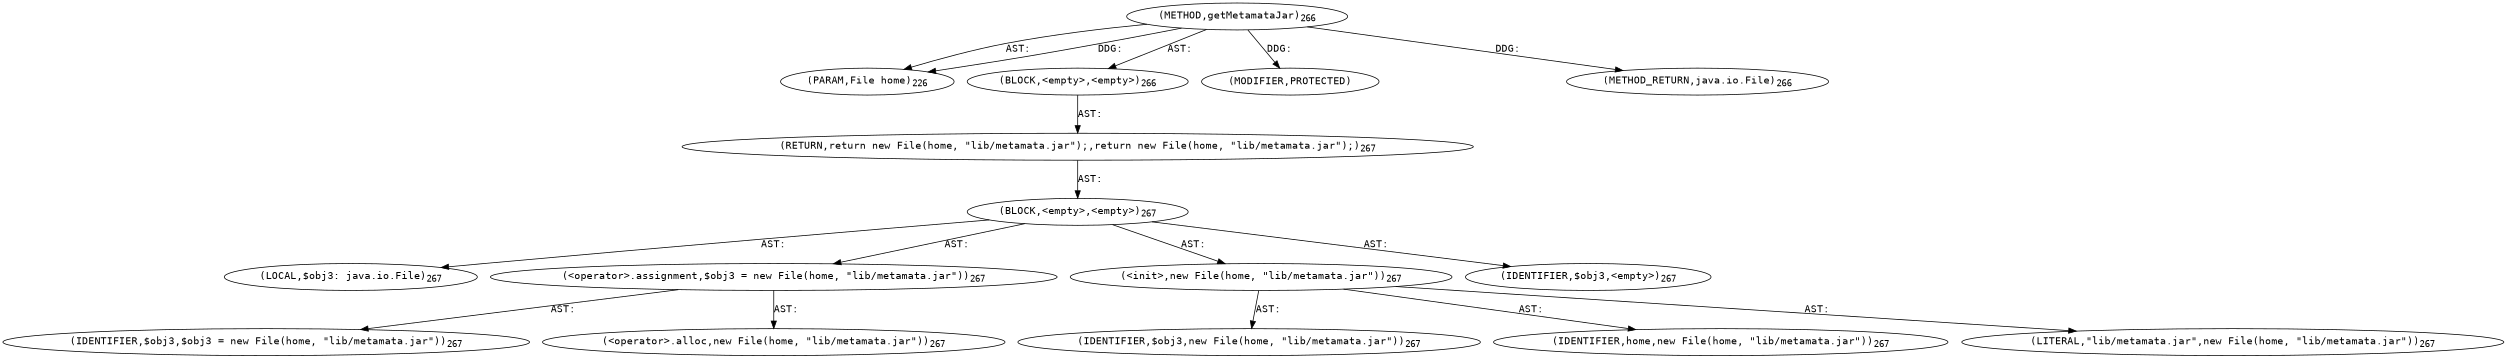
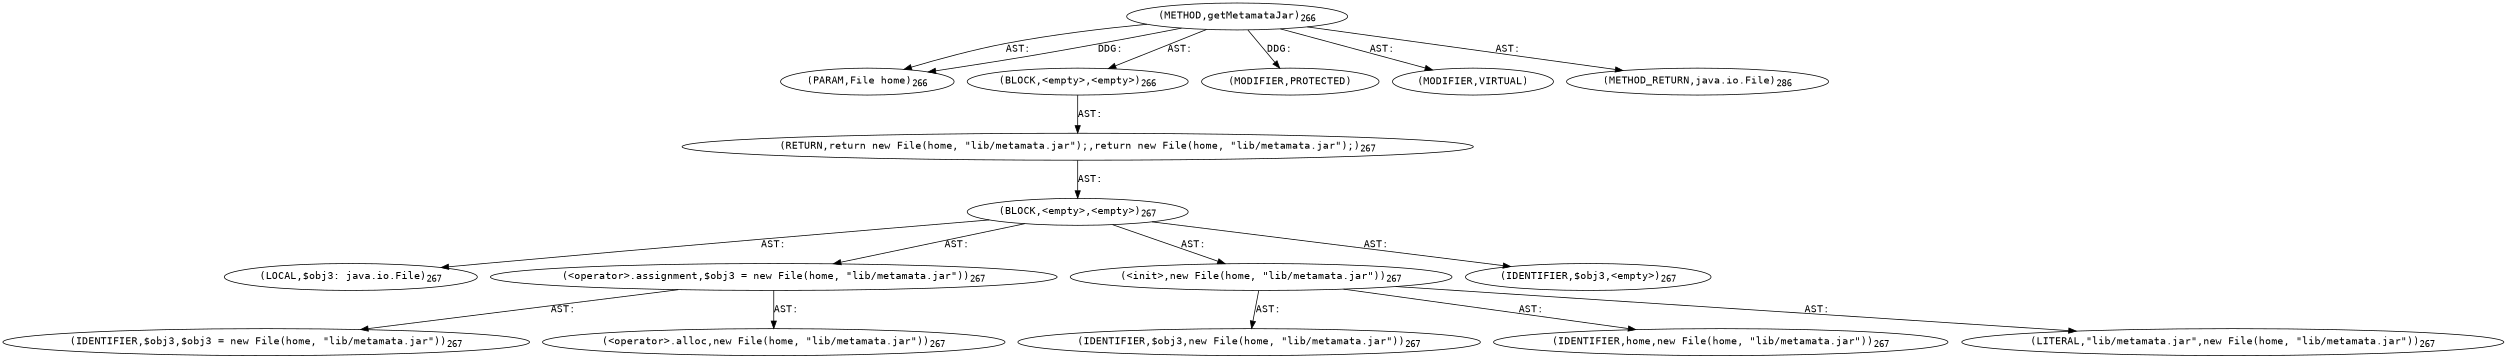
edge "(METHOD,getMetamataJar)" -> "(METHOD_RETURN,java.io.File)": label "DDG: " -> "AST: "
node "(PARAM,File home)": text "226" -> "266"
node "(METHOD_RETURN,java.io.File)": text "266" -> "286"
node "(MODIFIER,VIRTUAL)": added
